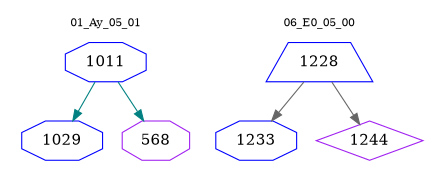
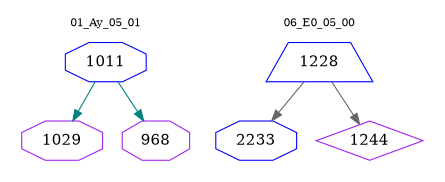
node "1029": color blue -> purple
node "568": label "568" -> "968"
node "1233": label "1233" -> "2233"
